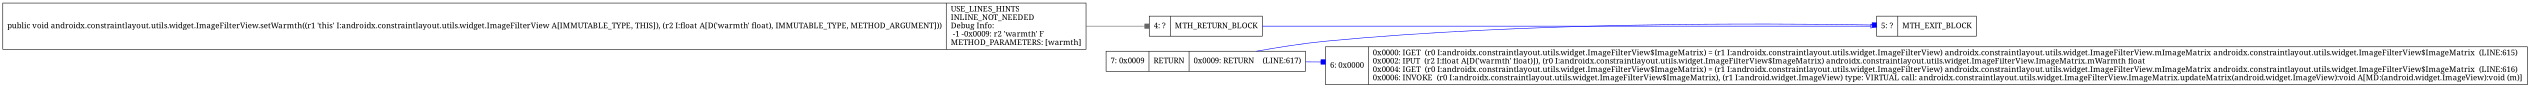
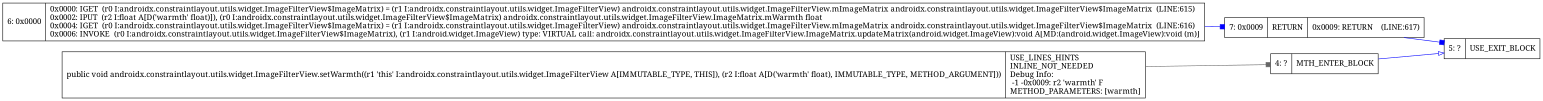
node "4: ?": text "MTH_RETURN_BLOCK" -> "MTH_ENTER_BLOCK"
node "5: ?": text "MTH_EXIT_BLOCK" -> "USE_EXIT_BLOCK"
edge "7: 0x0009" -> "6: 0x0000": reversed
